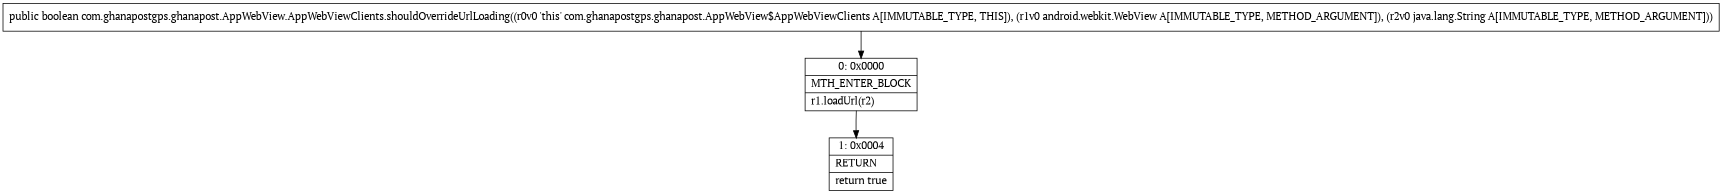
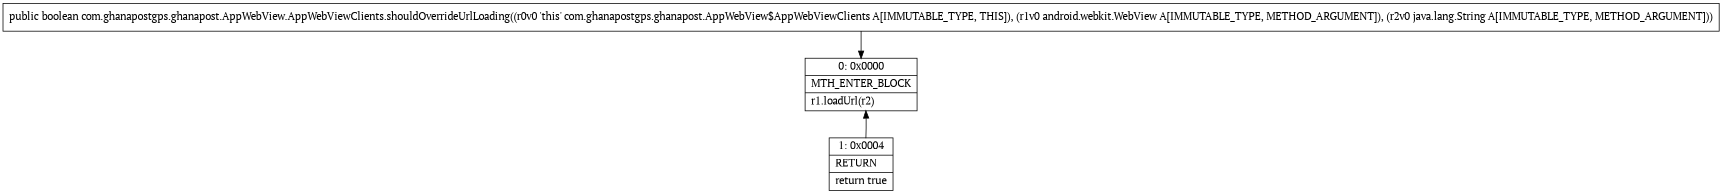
edge "0: 0x0000" -> "1: 0x0004": reversed
